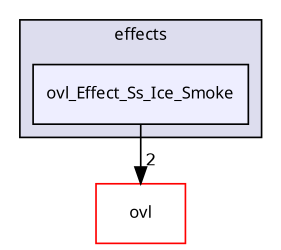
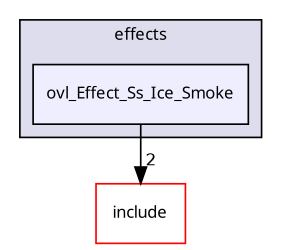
node "ovl": label "ovl" -> "include"
